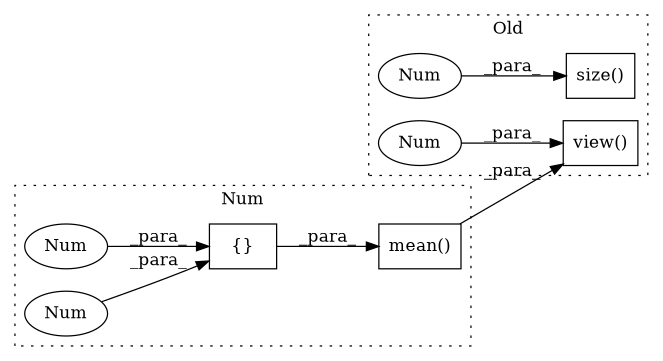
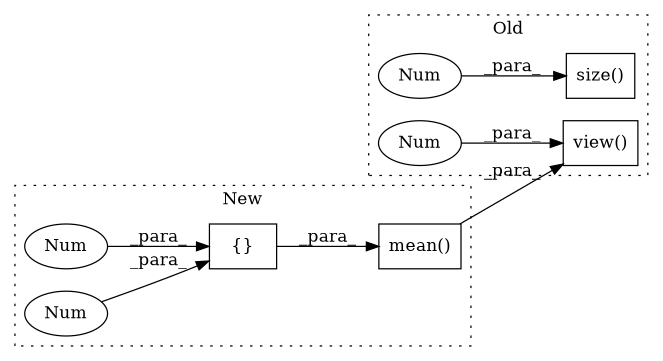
cluster "Num": label "Num" -> "New"
